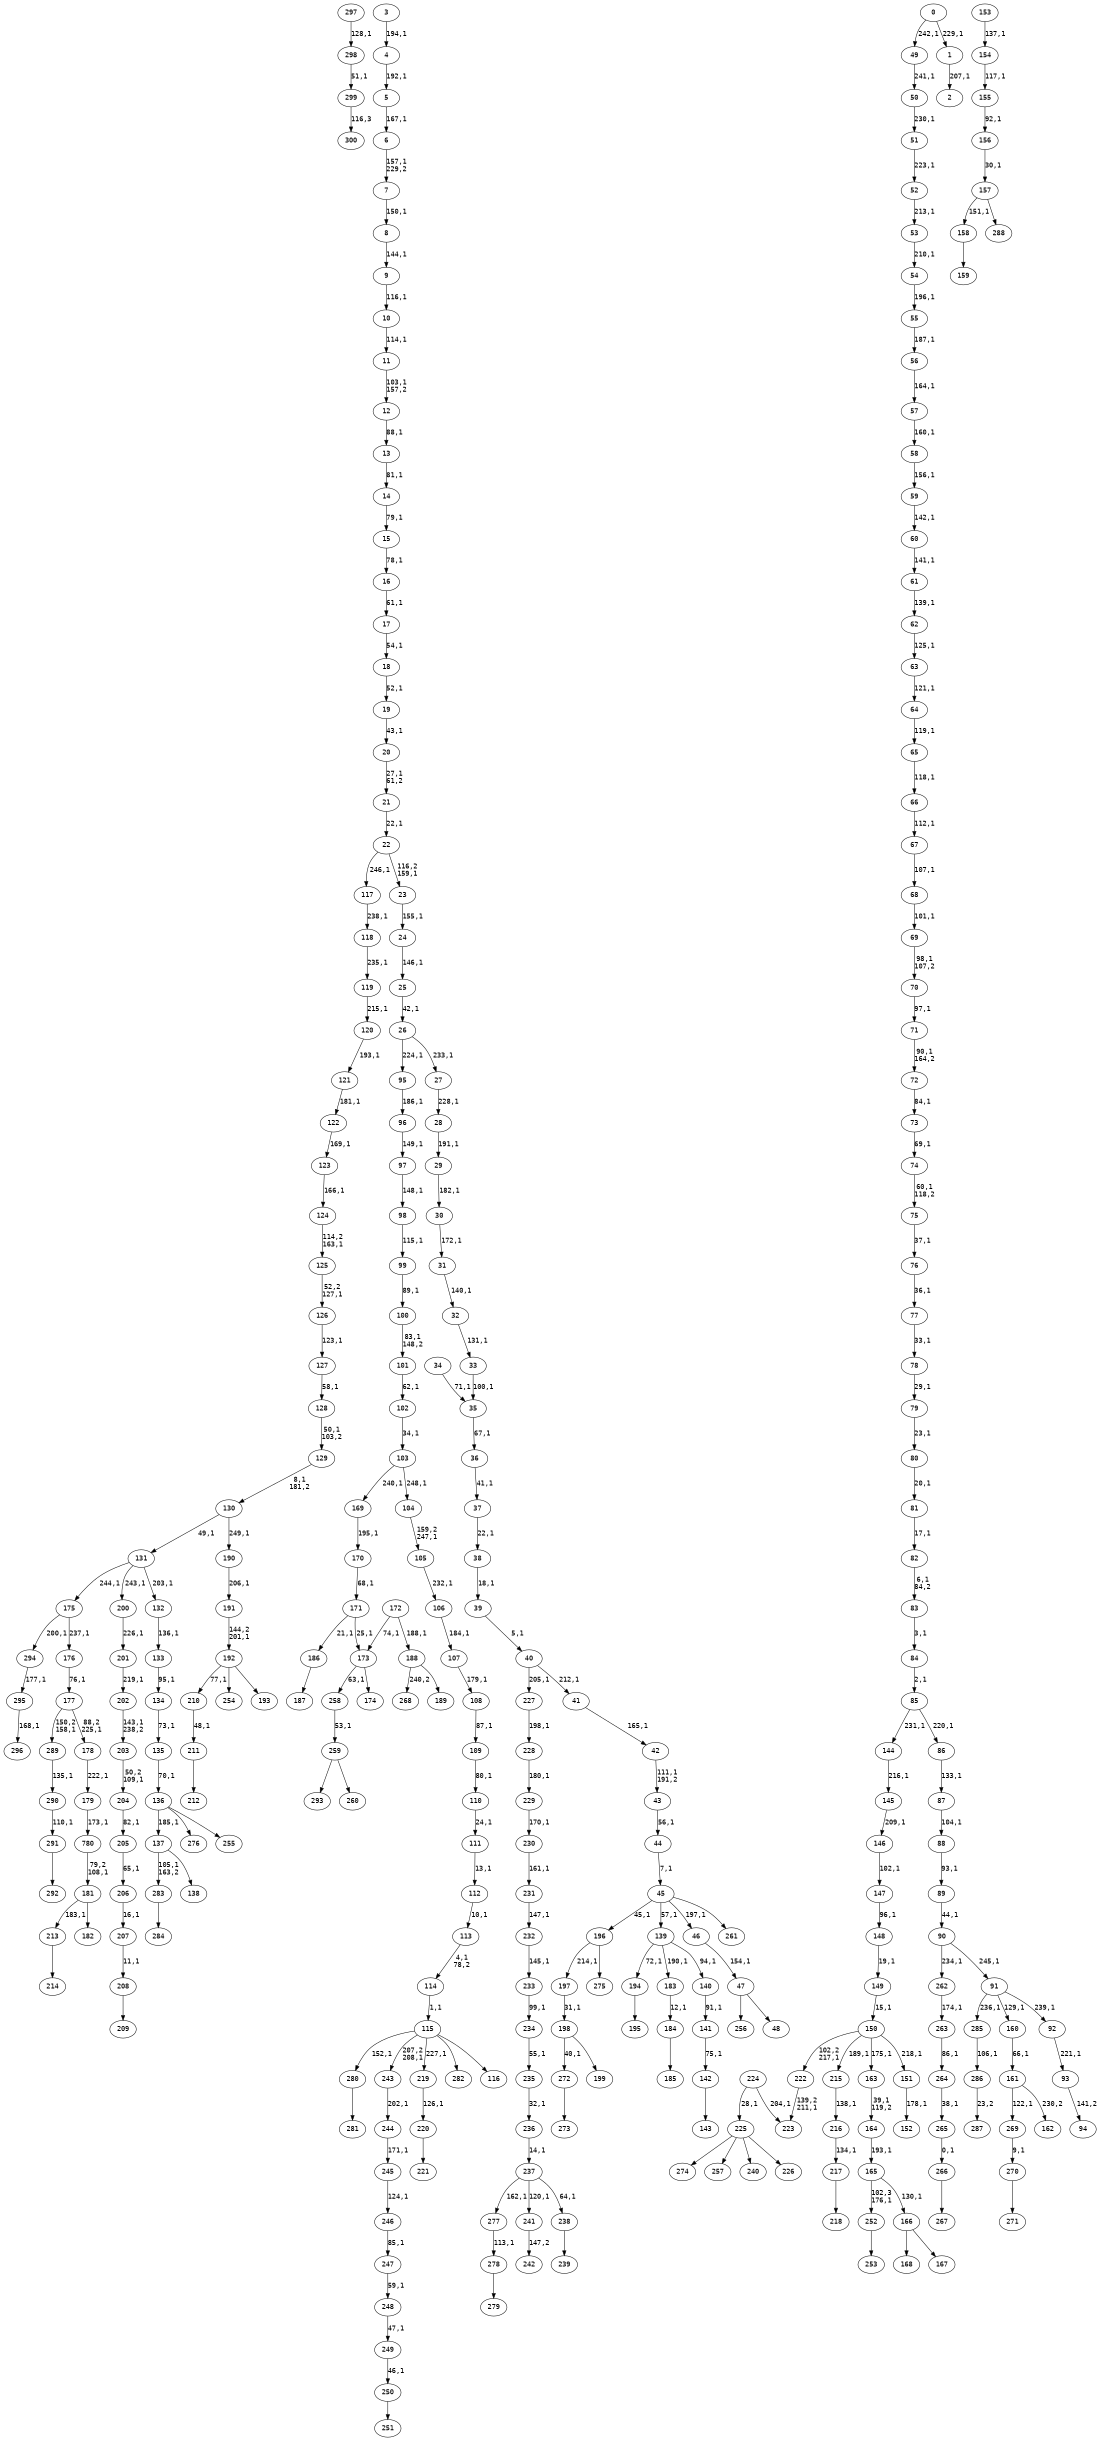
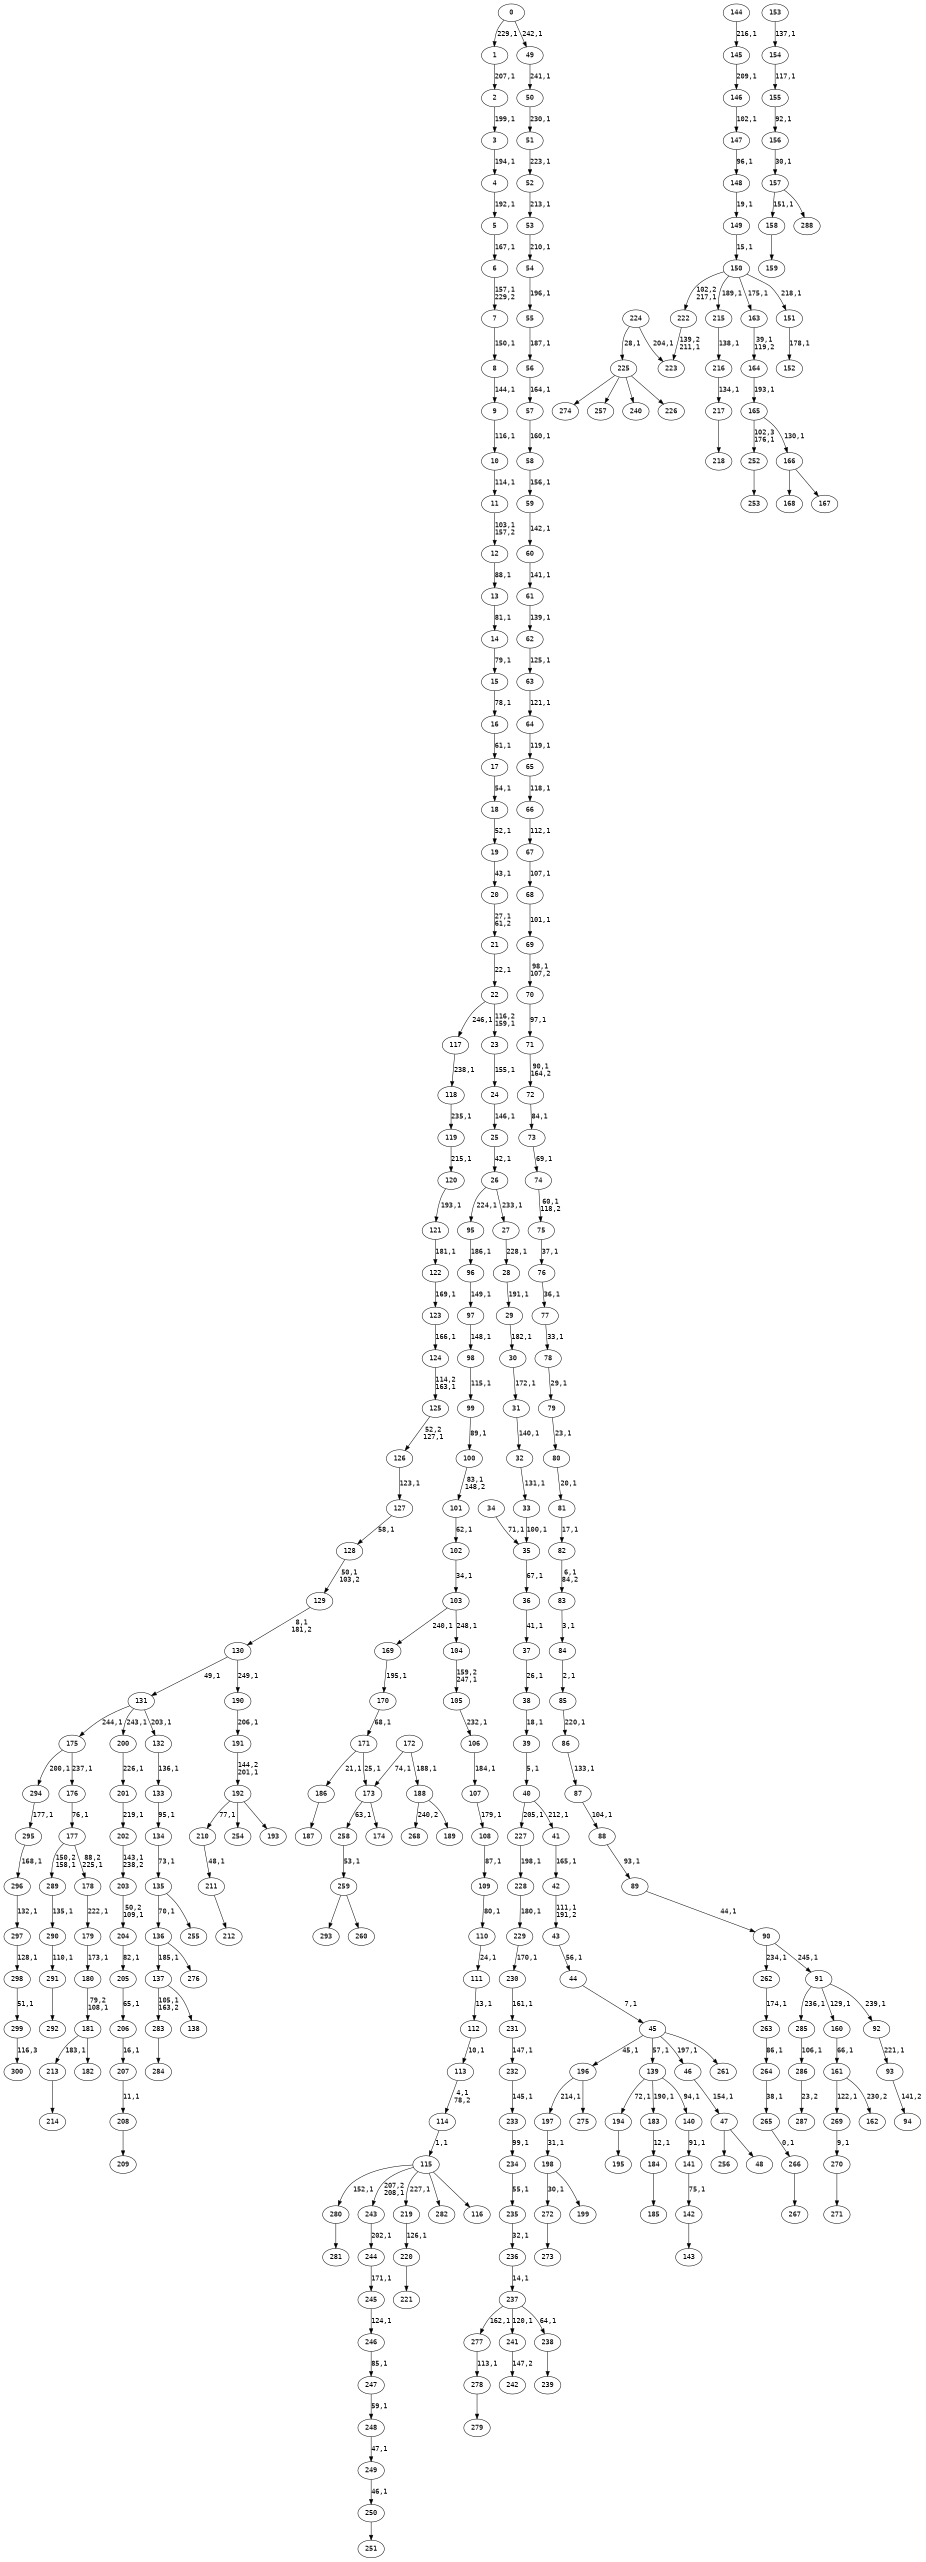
edge "2" -> "3": added, label "199,1"
edge "37" -> "38": label "22,1" -> "26,1"
edge "85" -> "144": removed, label "231,1"
edge "136" -> "255": now "135" -> "255"
node "780": label "780" -> "180"
edge "296" -> "297": added, label "132,1"
edge "198" -> "272": label "40,1" -> "30,1"
